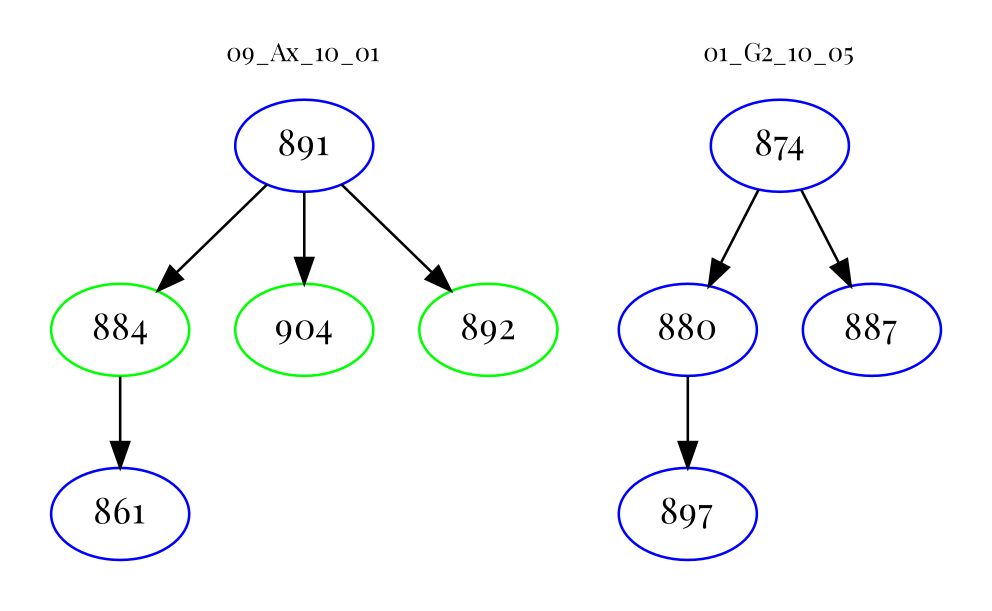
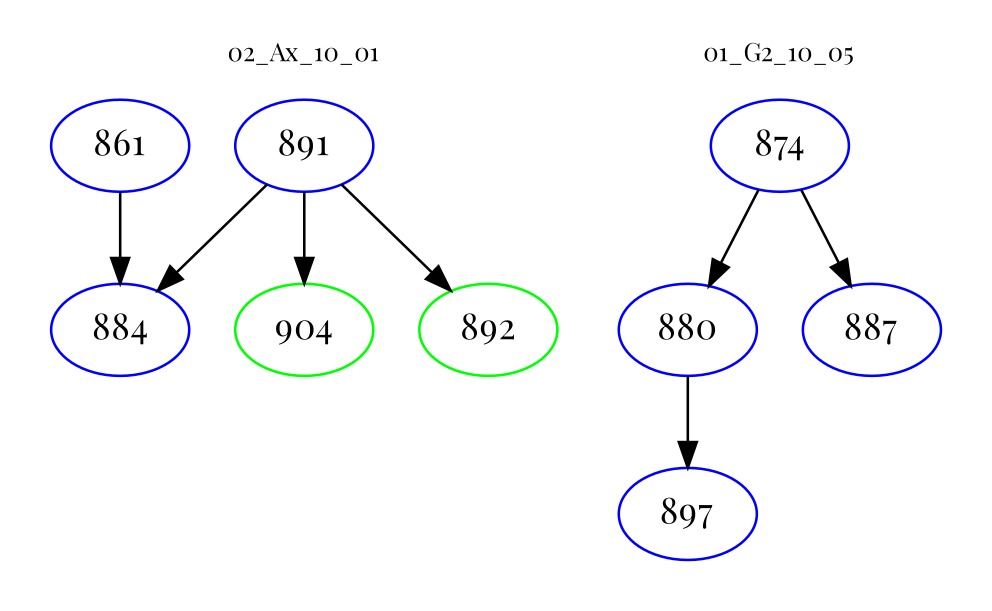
cluster "09_Ax_10_01": label "09_Ax_10_01" -> "02_Ax_10_01"
node "884": color green -> blue
edge "884" -> "861": reversed
